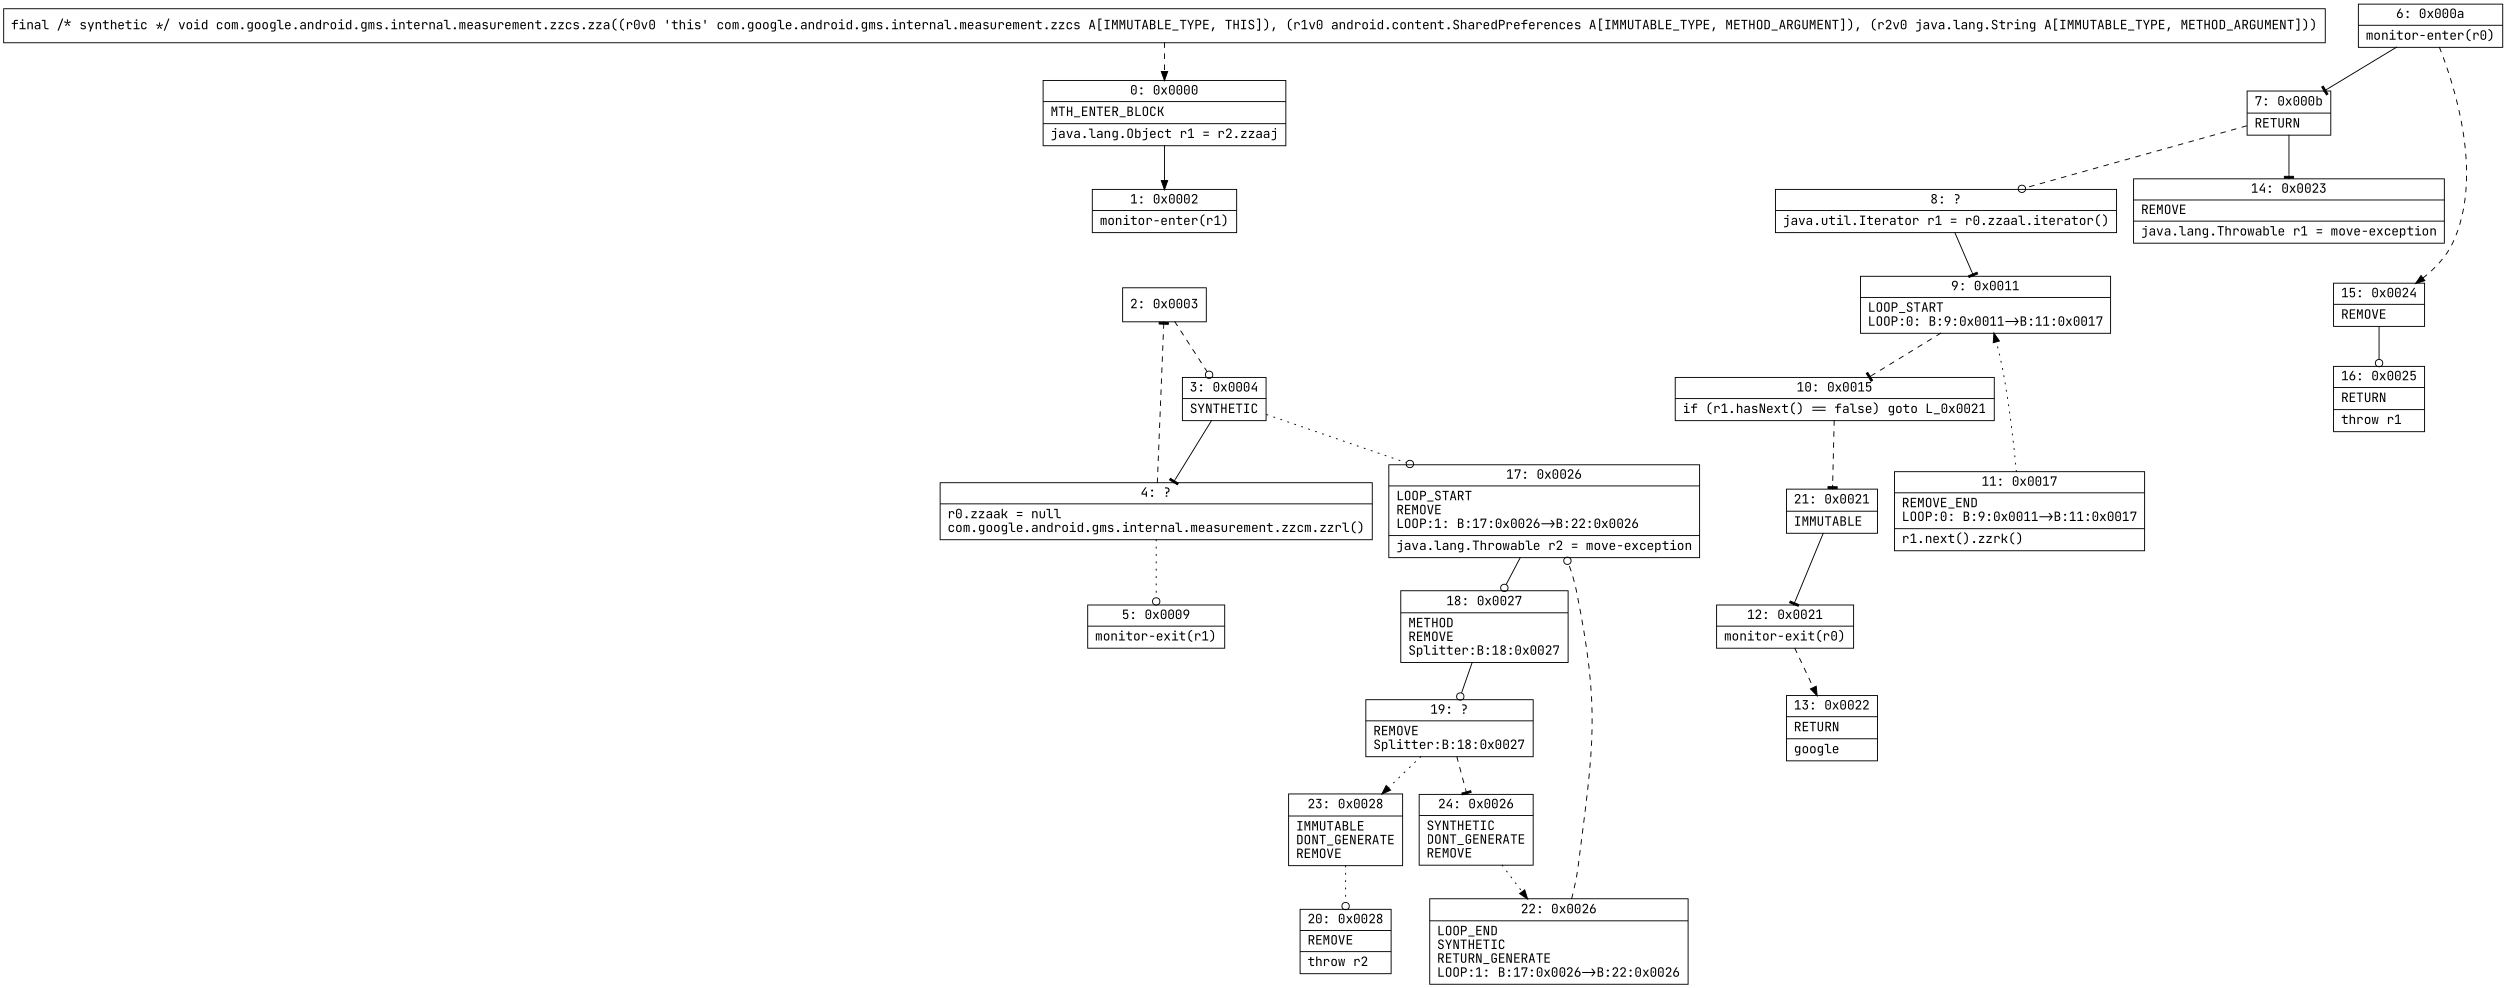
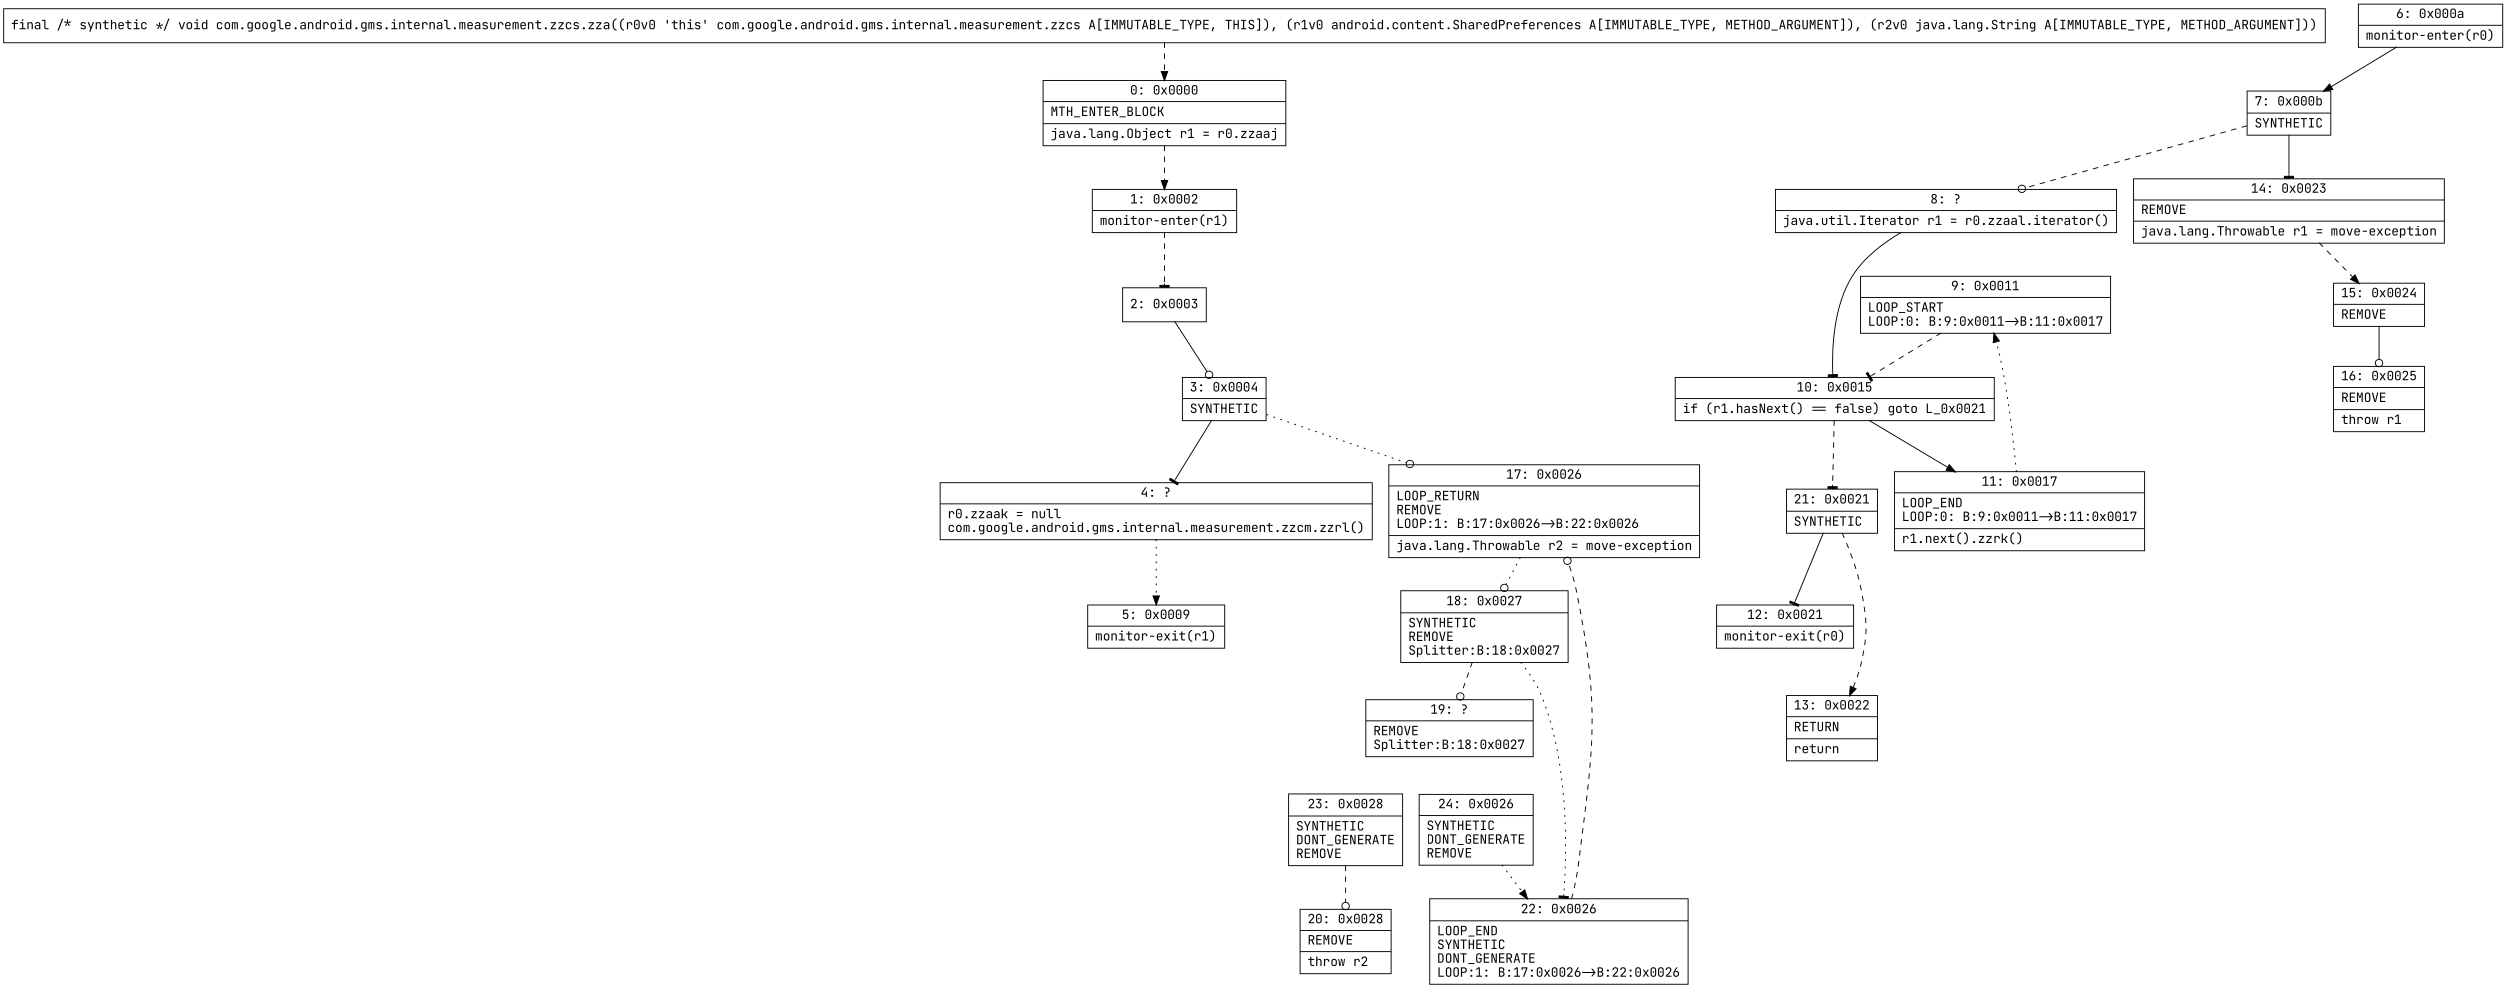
edge "6: 0x000a" -> "7: 0x000b": arrowhead tee -> normal
node "7: 0x000b": text "RETURN" -> "SYNTHETIC"
node "0: 0x0000": text "java.lang.Object r1 = r2.zzaaj" -> "java.lang.Object r1 = r0.zzaaj"
edge "0: 0x0000" -> "1: 0x0002": style solid -> dashed
edge "6: 0x000a" -> "15: 0x0024": now "14: 0x0023" -> "15: 0x0024"
edge "8: ?" -> "9: 0x0011": now "8: ?" -> "10: 0x0015"
edge "2: 0x0003" -> "3: 0x0004": style dashed -> solid
node "16: 0x0025": text "RETURN" -> "REMOVE"
edge "4: ?" -> "2: 0x0003": now "1: 0x0002" -> "2: 0x0003"
edge "10: 0x0015" -> "11: 0x0017": added
node "17: 0x0026": text "LOOP_START" -> "LOOP_RETURN"
node "11: 0x0017": text "REMOVE_END" -> "LOOP_END"
node "21: 0x0021": text "IMMUTABLE" -> "SYNTHETIC"
edge "4: ?" -> "5: 0x0009": arrowhead odot -> normal
edge "17: 0x0026" -> "18: 0x0027": style solid -> dotted
node "18: 0x0027": text "METHOD" -> "SYNTHETIC"
edge "12: 0x0021" -> "13: 0x0022": now "21: 0x0021" -> "13: 0x0022"
edge "18: 0x0027" -> "19: ?": style solid -> dashed
node "13: 0x0022": text "google" -> "return"
edge "19: ?" -> "23: 0x0028": removed
edge "19: ?" -> "24: 0x0026": removed
edge "18: 0x0027" -> "22: 0x0026": added
node "23: 0x0028": text "IMMUTABLE" -> "SYNTHETIC"
edge "23: 0x0028" -> "20: 0x0028": style dotted -> dashed
node "22: 0x0026": text "RETURN_GENERATE" -> "DONT_GENERATE"
